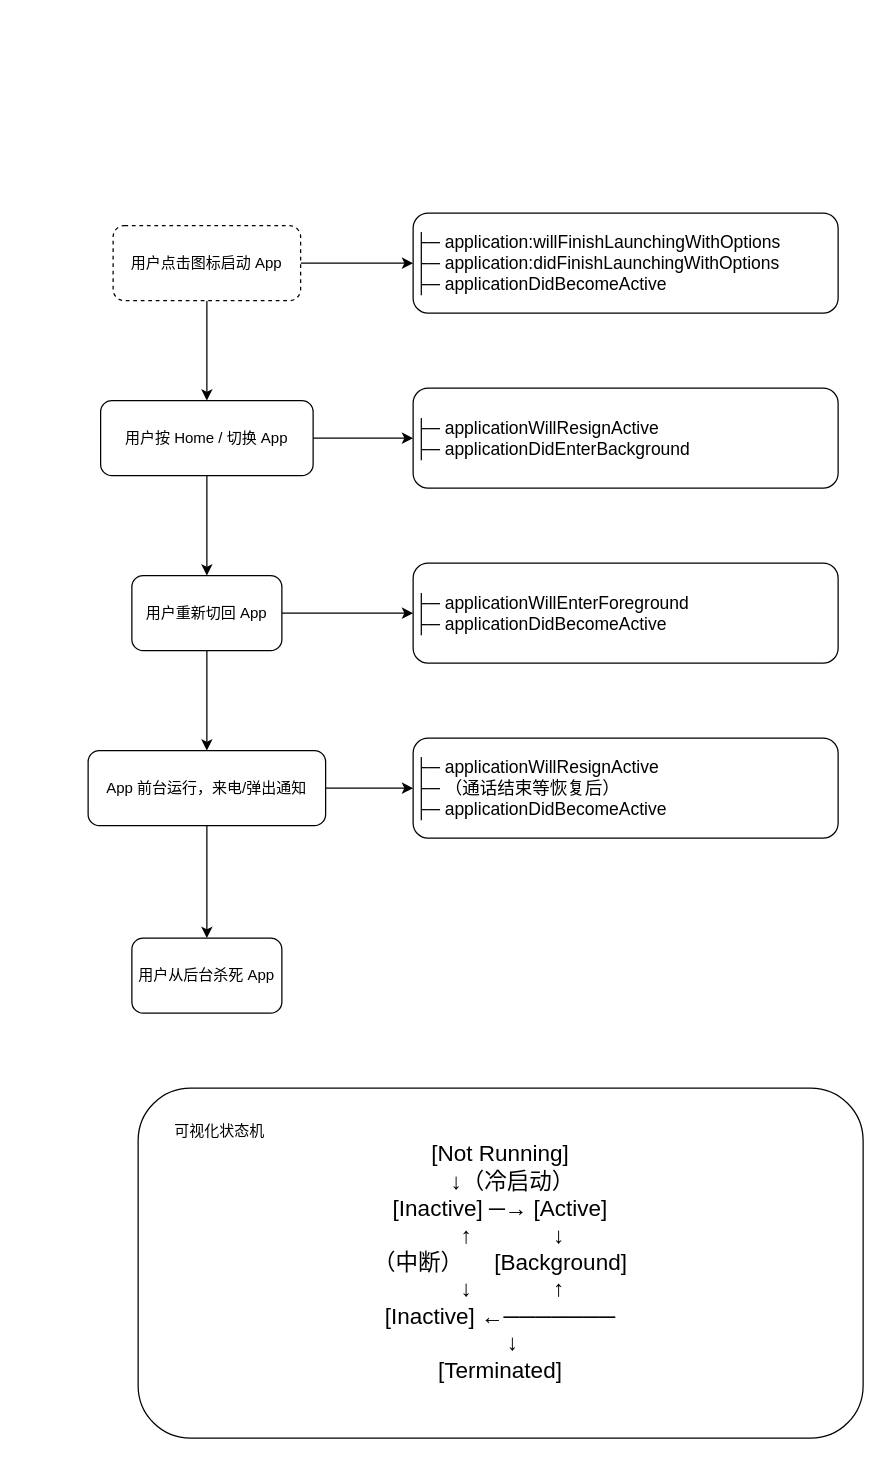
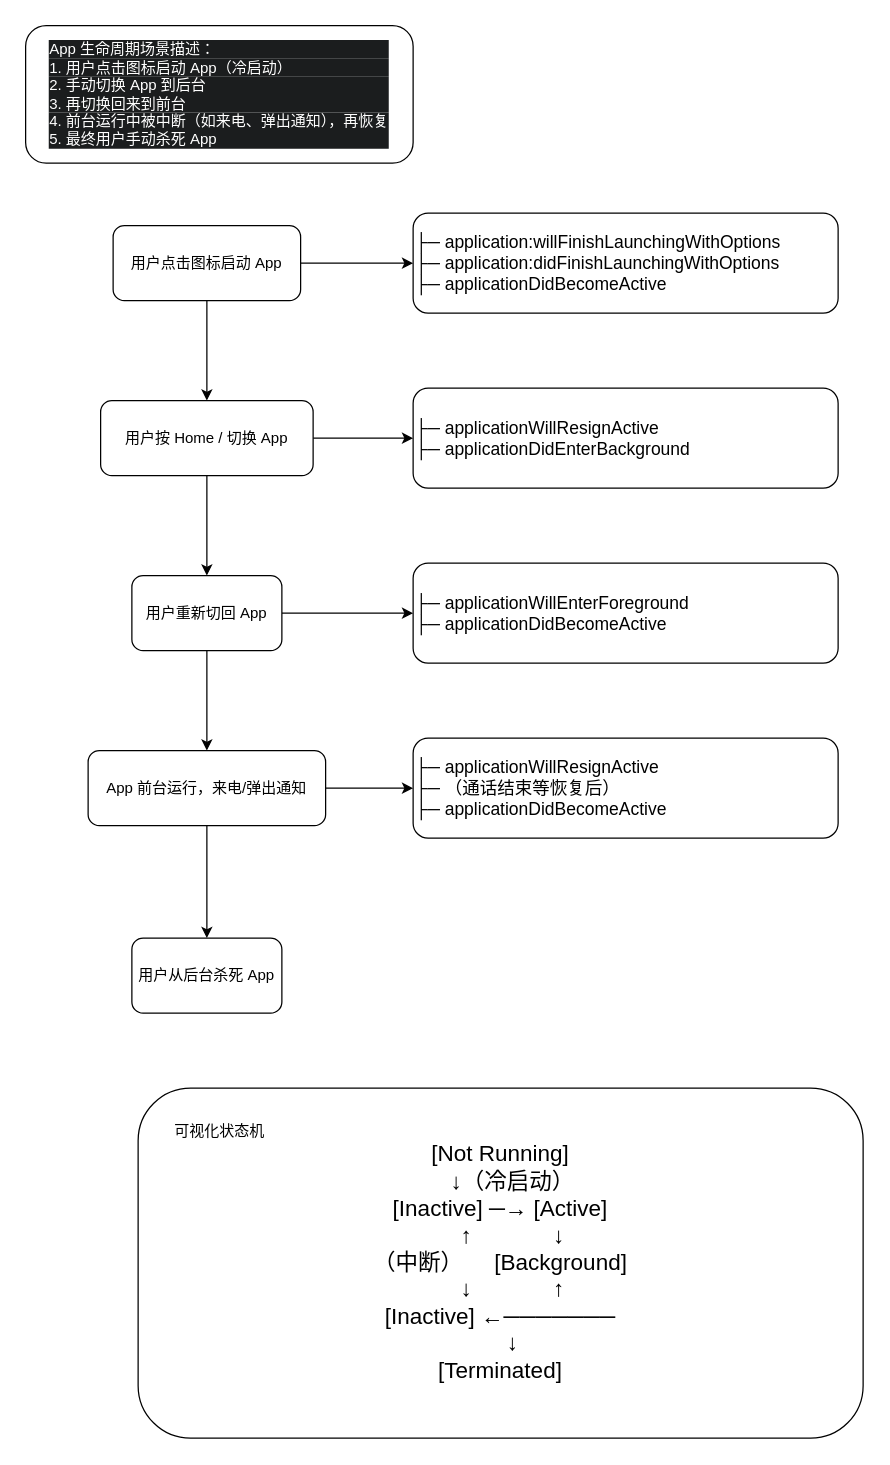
node "App 生命周期场景描述： 1. 用户点击图标启动 App（冷启动） 2. 手动切换 App 到后台 3. 再切换回来到前台 4. 前台运行中被中断（如来电、弹出通知），再恢复 5. 最终用户手动杀死 App": added
node "用户点击图标启动 App": style dashed -> solid
